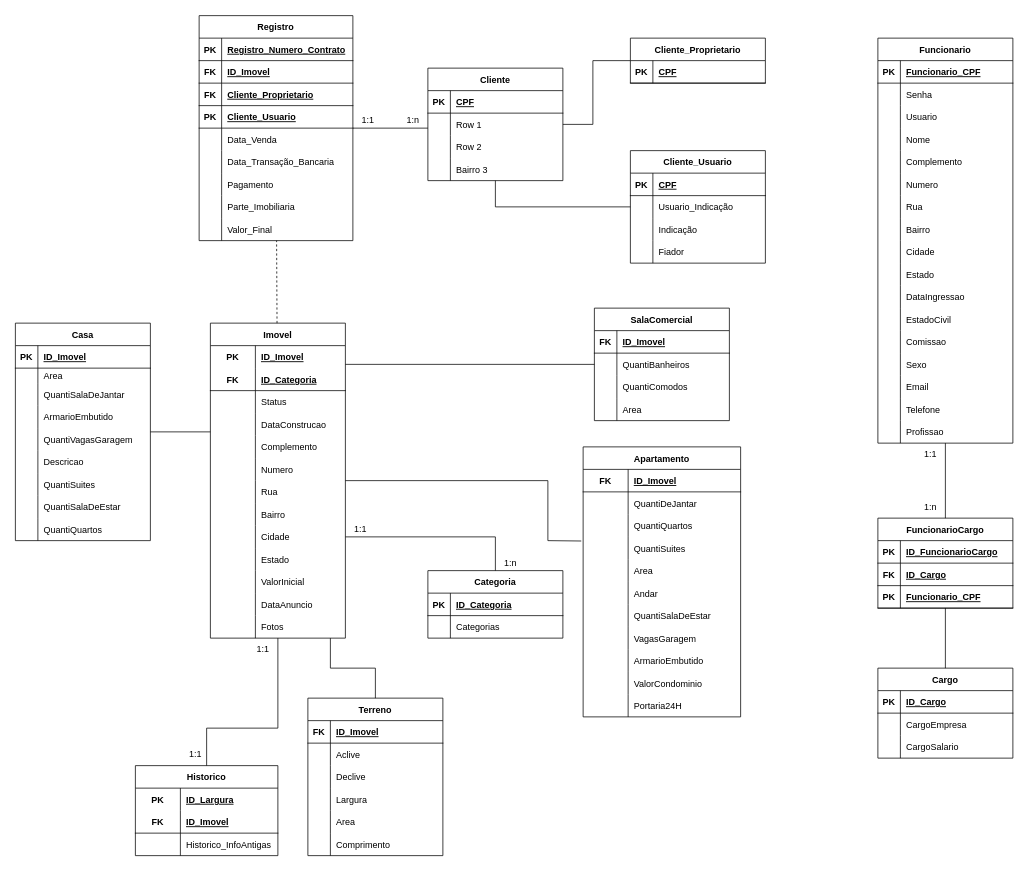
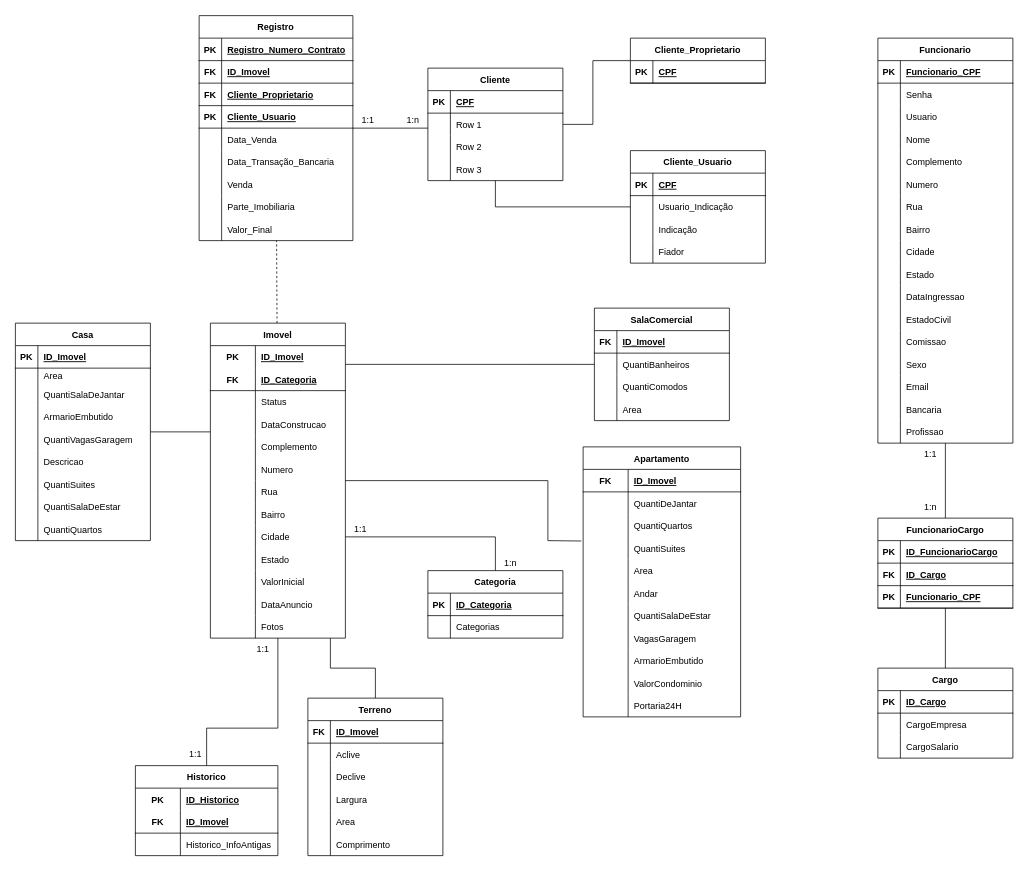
node "Bairro 3": label "Bairro 3" -> "Row 3"
node "Pagamento": label "Pagamento" -> "Venda"
node "Telefone": label "Telefone" -> "Bancaria"
node "ID_Largura": label "ID_Largura" -> "ID_Historico"
